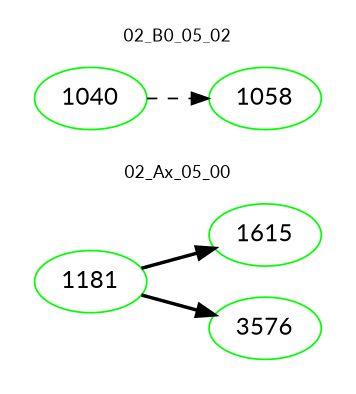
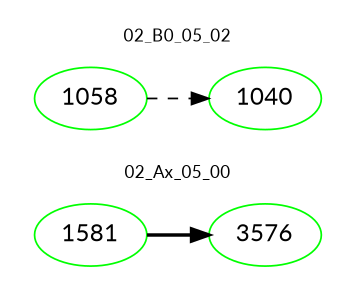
edge "1040" -> "1058": reversed
node "1615": removed
node "1181": label "1181" -> "1581"
